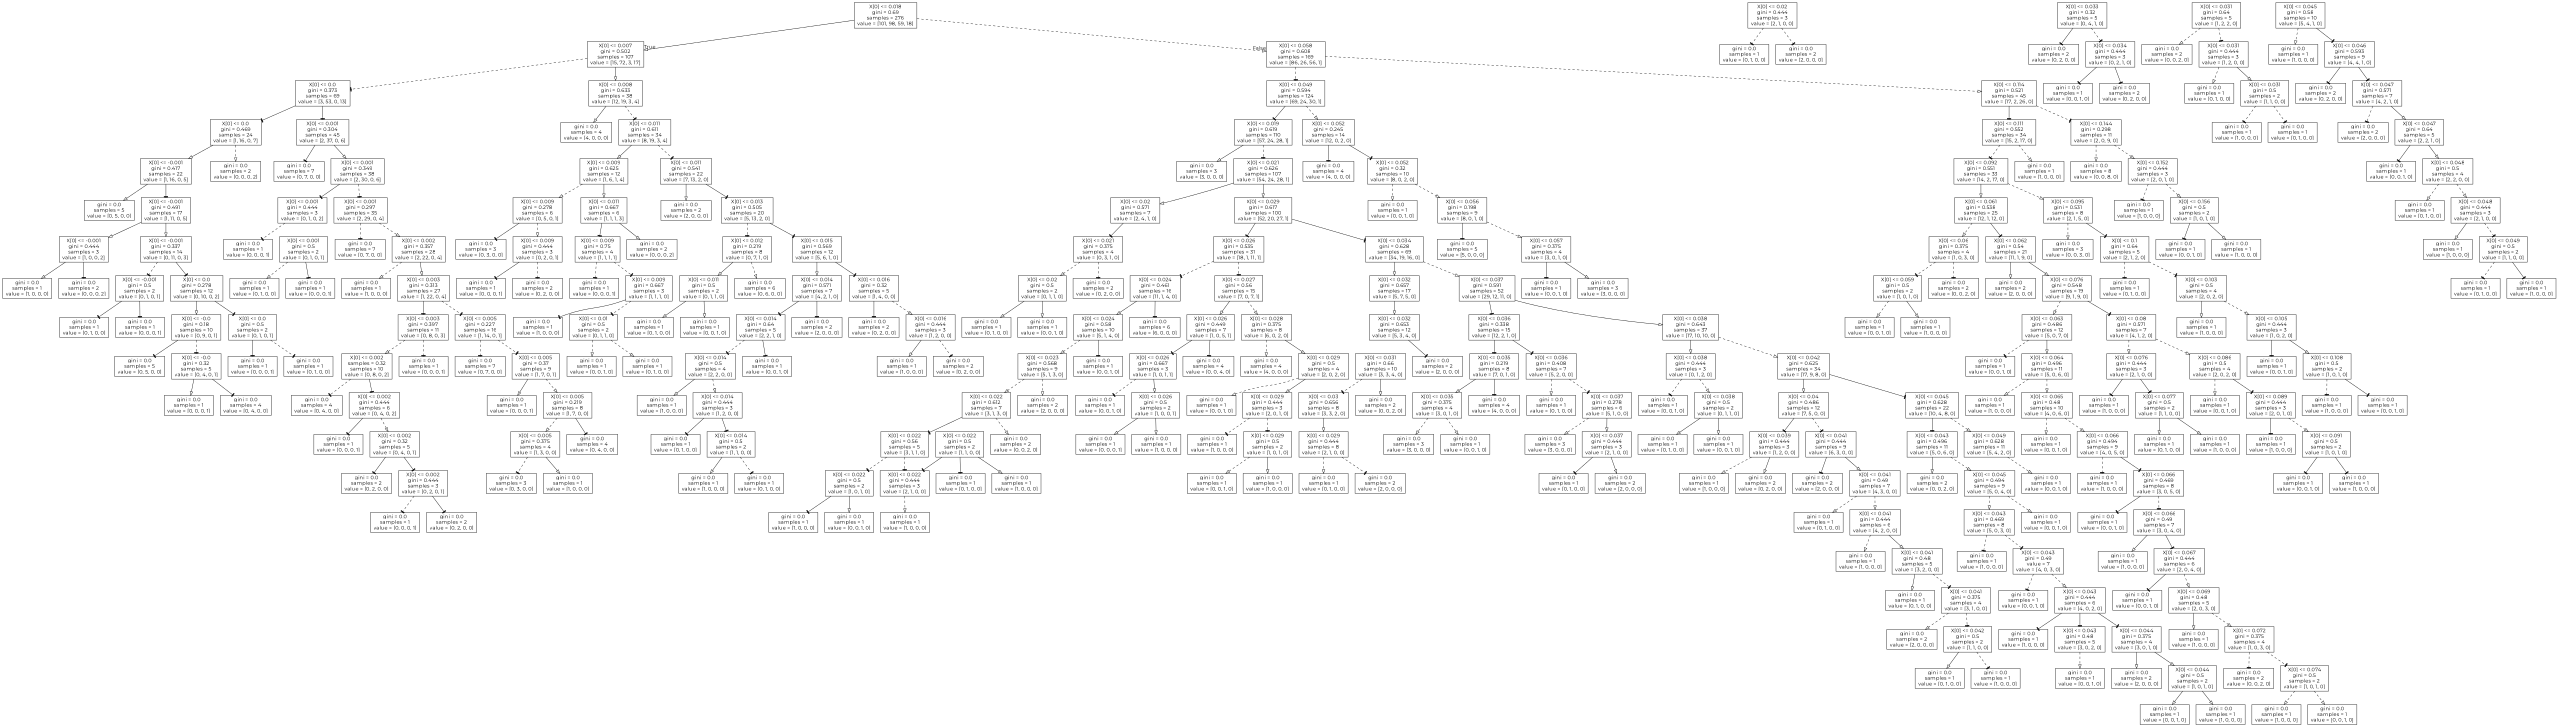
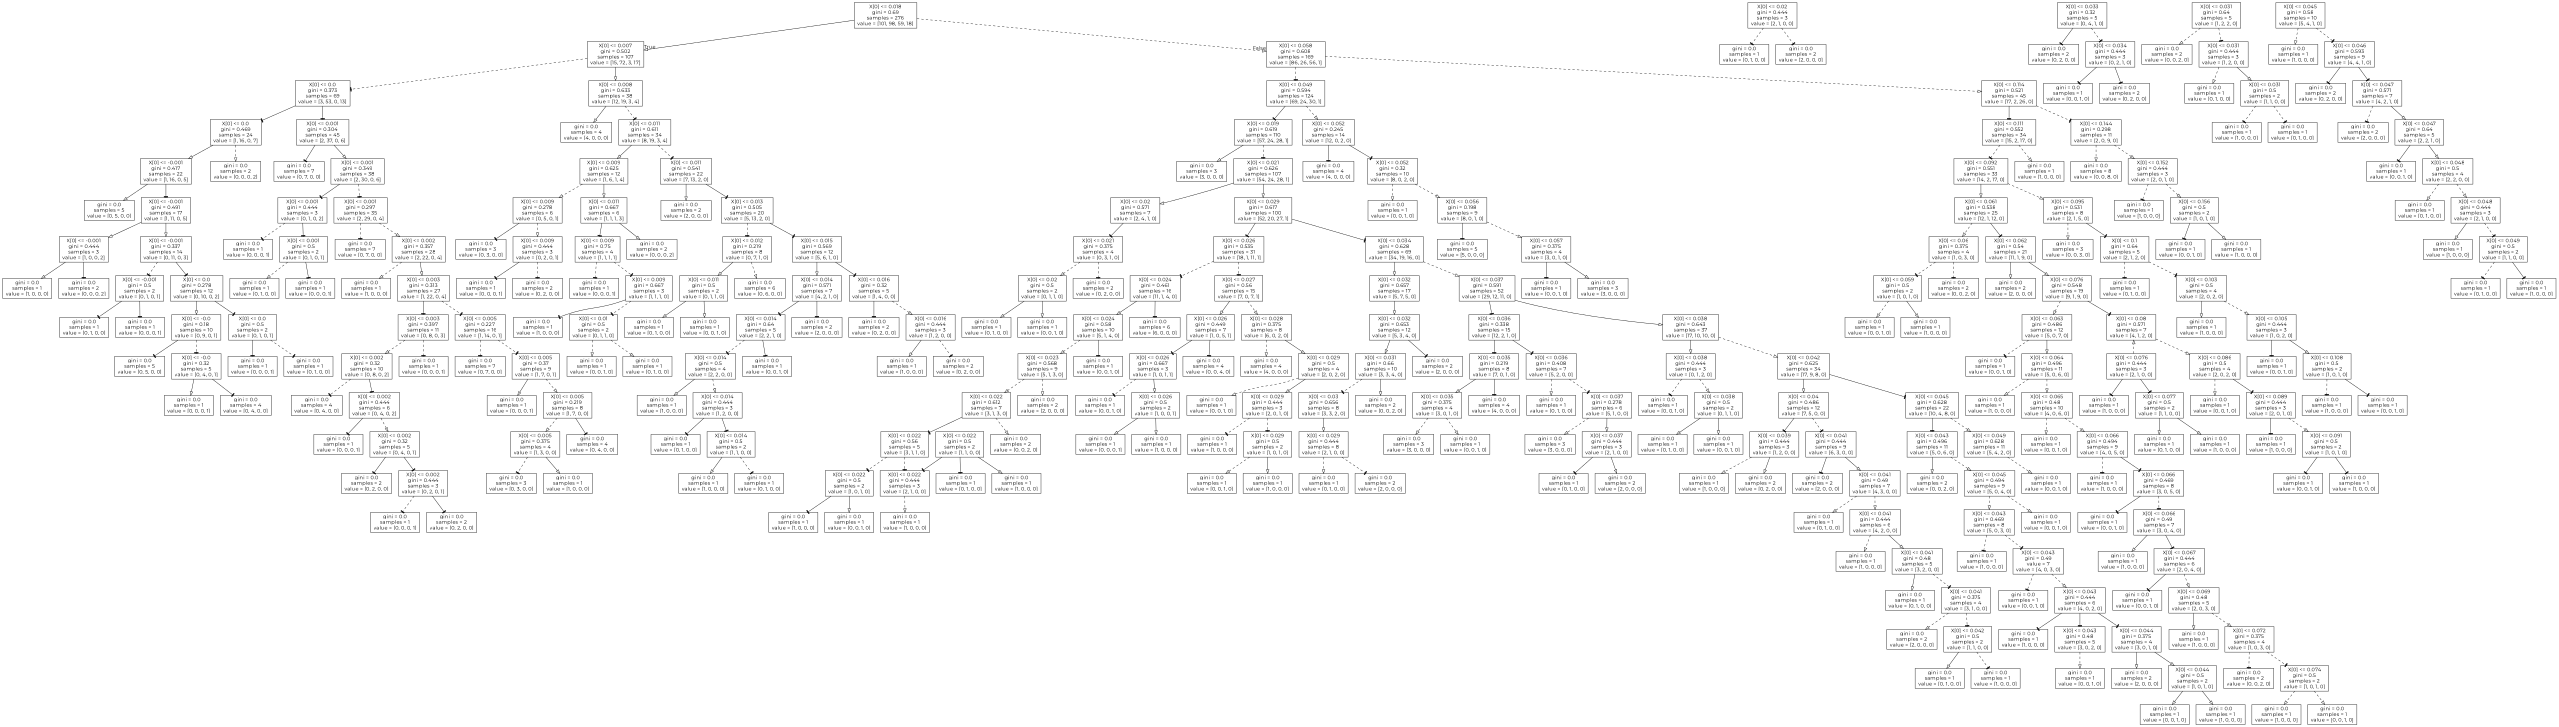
edge "X[0] <= 0.045 gini = 0.58 samples = 10 value = [5, 4, 1, 0]" -> "X[0] <= 0.046 gini = 0.593 samples = 9 value = [4, 4, 1, 0]": style solid -> dashed
edge "X[0] <= 0.001 gini = 0.444 samples = 3 value = [0, 1, 0, 2]" -> "X[0] <= 0.001 gini = 0.5 samples = 2 value = [0, 1, 0, 1]": added
edge "X[0] <= 0.032 gini = 0.653 samples = 12 value = [5, 3, 4, 0]" -> "X[0] <= 0.031 gini = 0.66 samples = 10 value = [3, 3, 4, 0]": added
edge "X[0] <= 0.08 gini = 0.571 samples = 7 value = [4, 1, 2, 0]" -> "X[0] <= 0.076 gini = 0.444 samples = 3 value = [2, 1, 0, 0]": reversed
node "X[0] <= 0.002 samples = 0.32 samples = 10 value = [0, 8, 0, 2]": label "X[0] <= 0.002 samples = 0.32 samples = 10 value = [0, 8, 0, 2]" -> "X[0] <= 0.002 gini = 0.32 samples = 10 value = [0, 8, 0, 2]"
